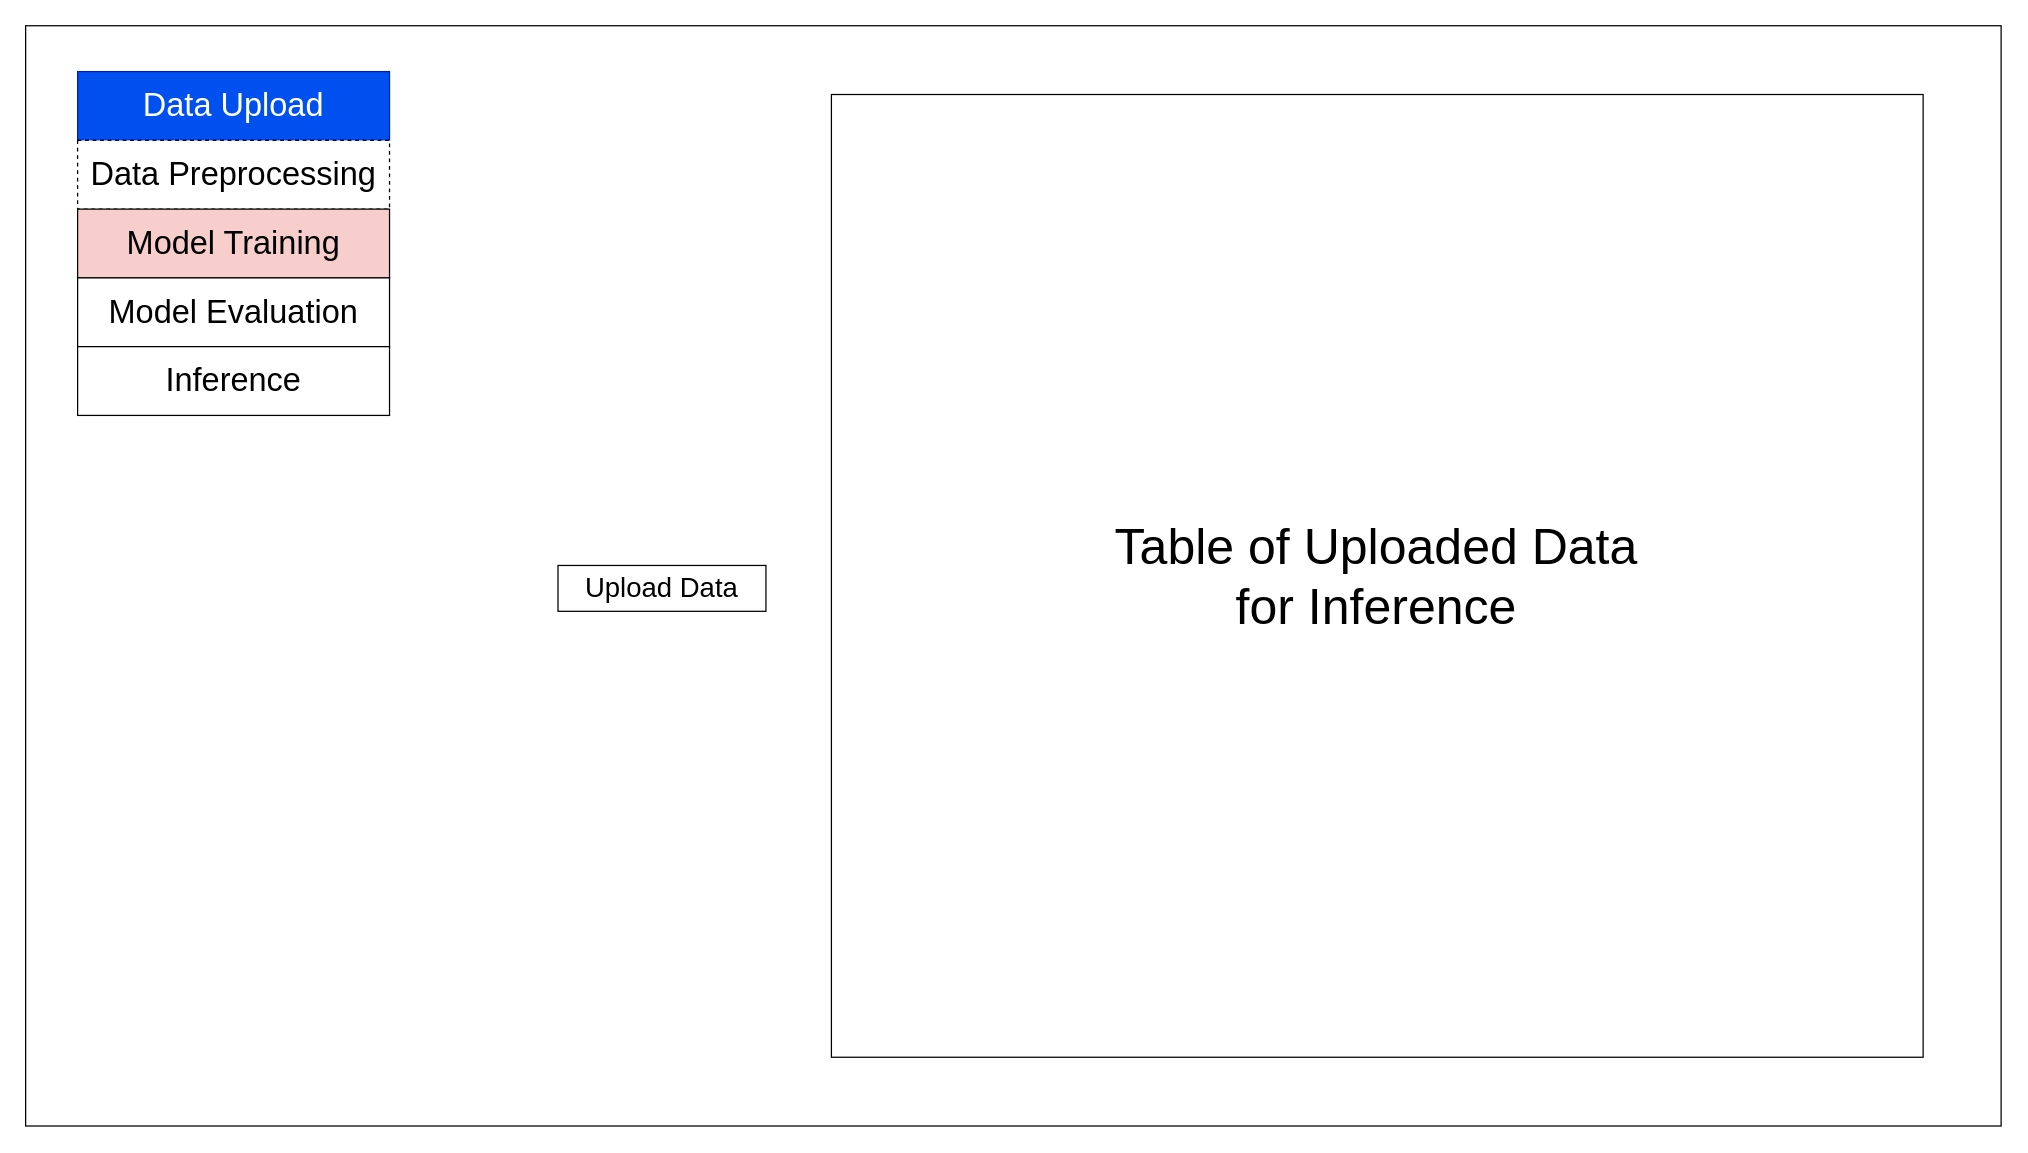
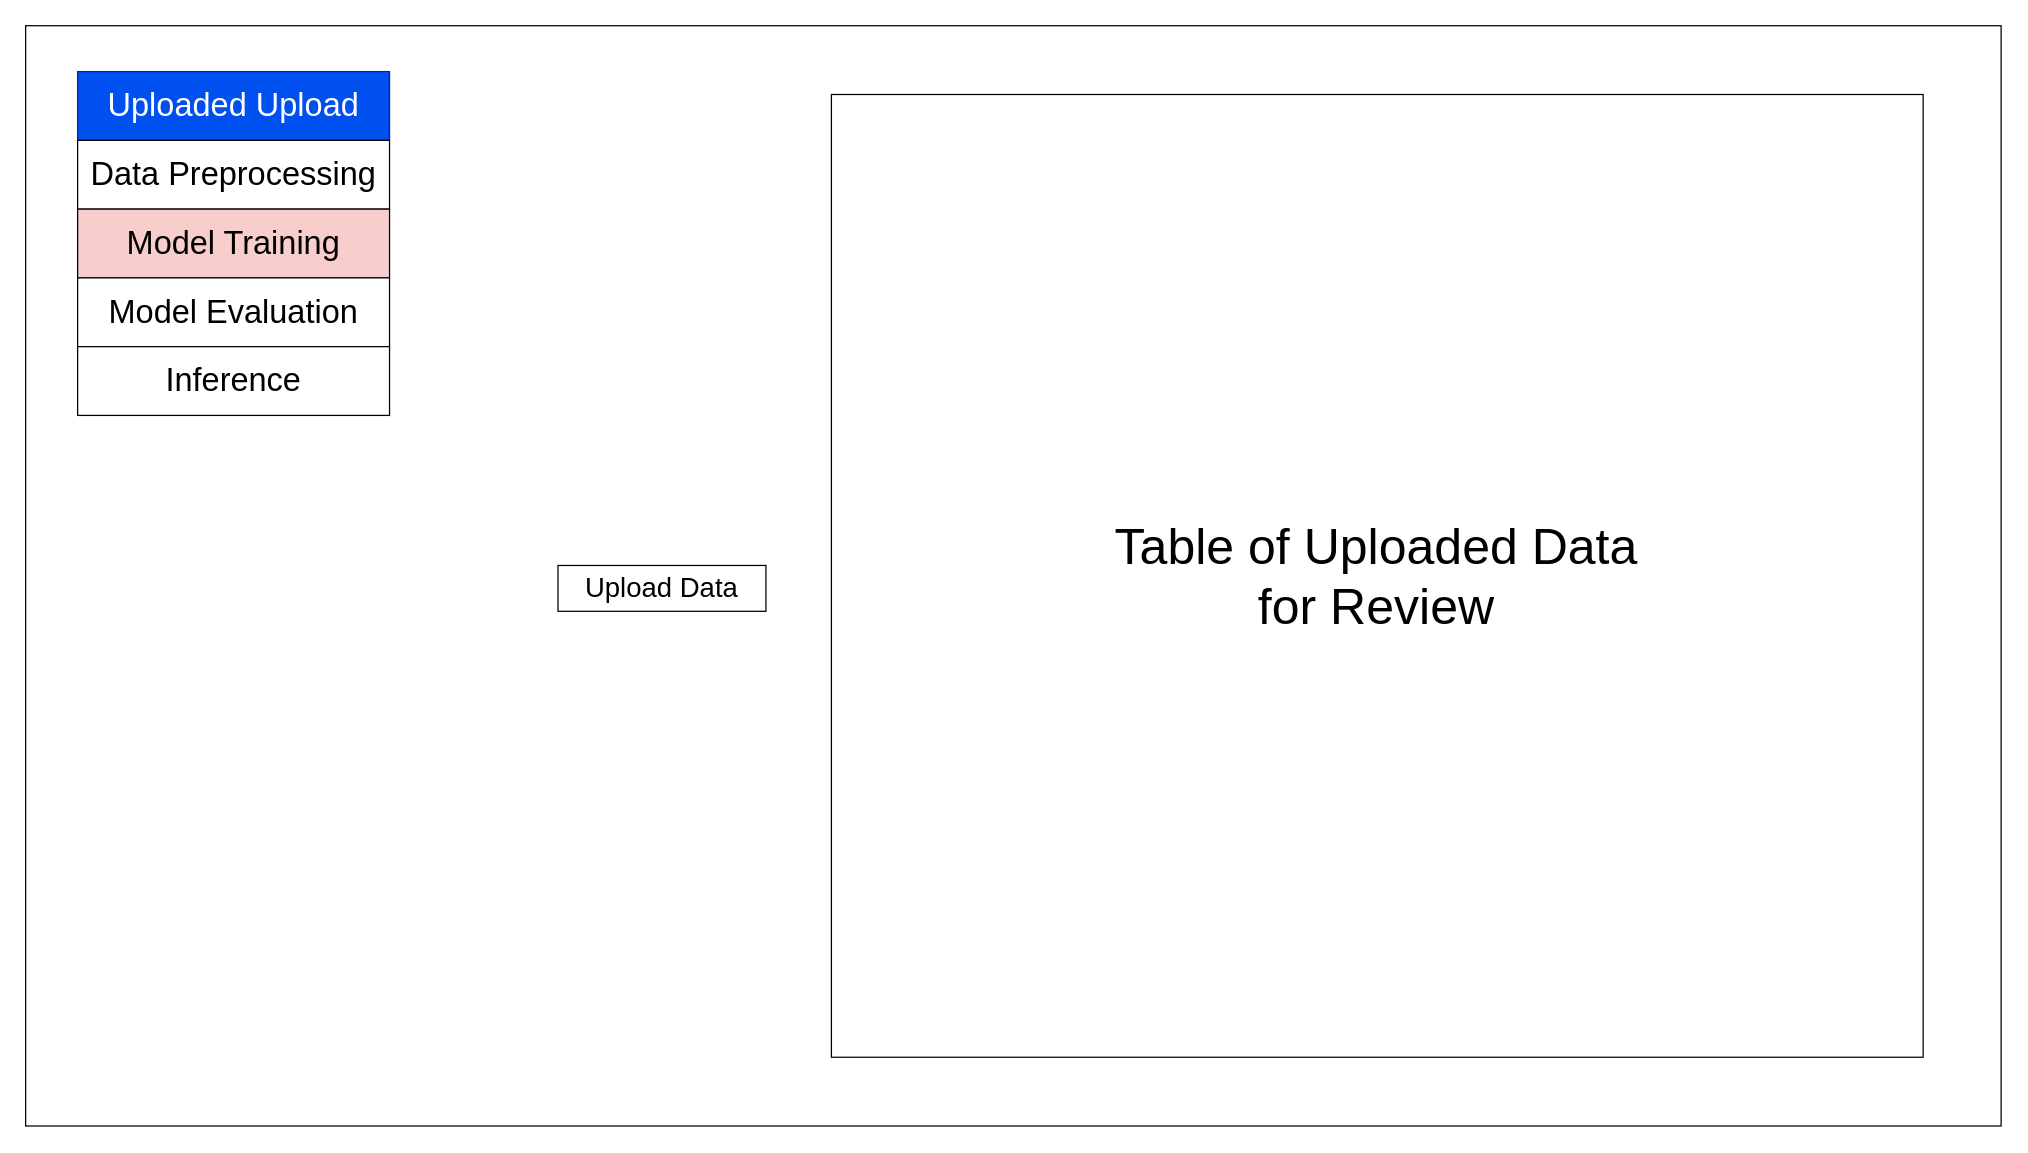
node "Data Upload": label "Data Upload" -> "Uploaded Upload"
node "Data Preprocessing": style dashed -> solid
node "Table of Uploaded Data for Inference": label "Table of Uploaded Data for Inference" -> "Table of Uploaded Data for Review"
